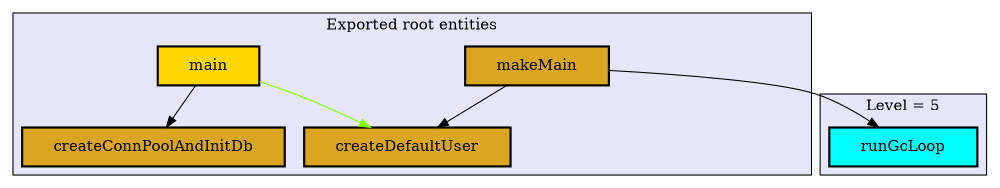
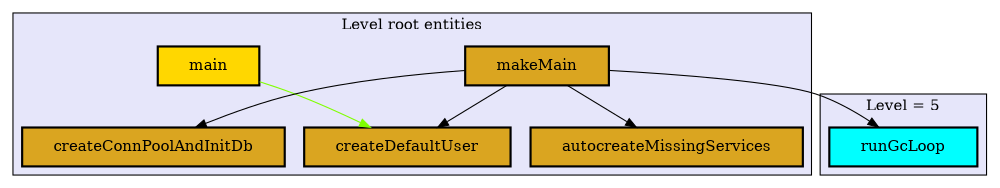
cluster "Exported root entities": label "Exported root entities" -> "Level root entities"
edge "main" -> "createConnPoolAndInitDb": now "makeMain" -> "createConnPoolAndInitDb"
node "autocreateMissingServices": added
